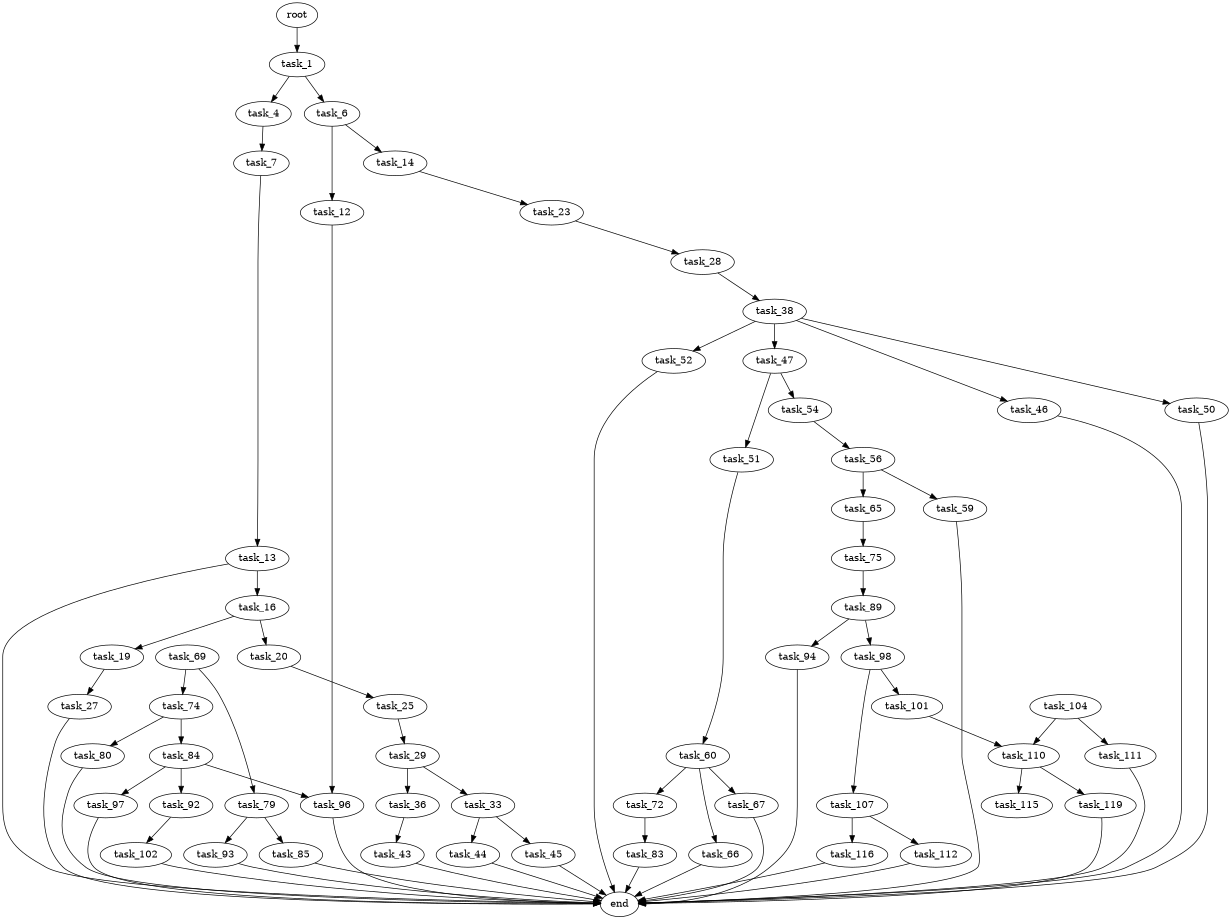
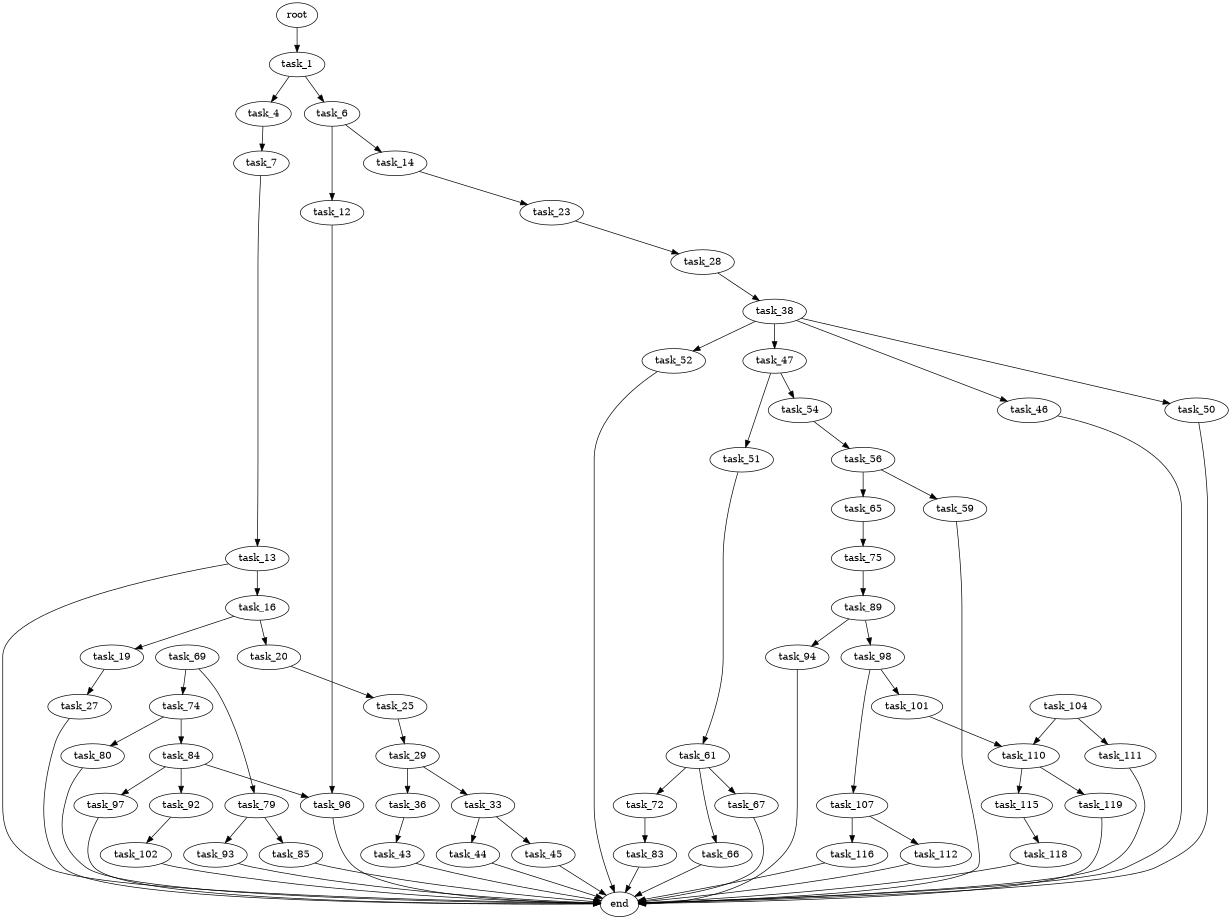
node "task_60": label "task_60" -> "task_61"
node "task_118": added
